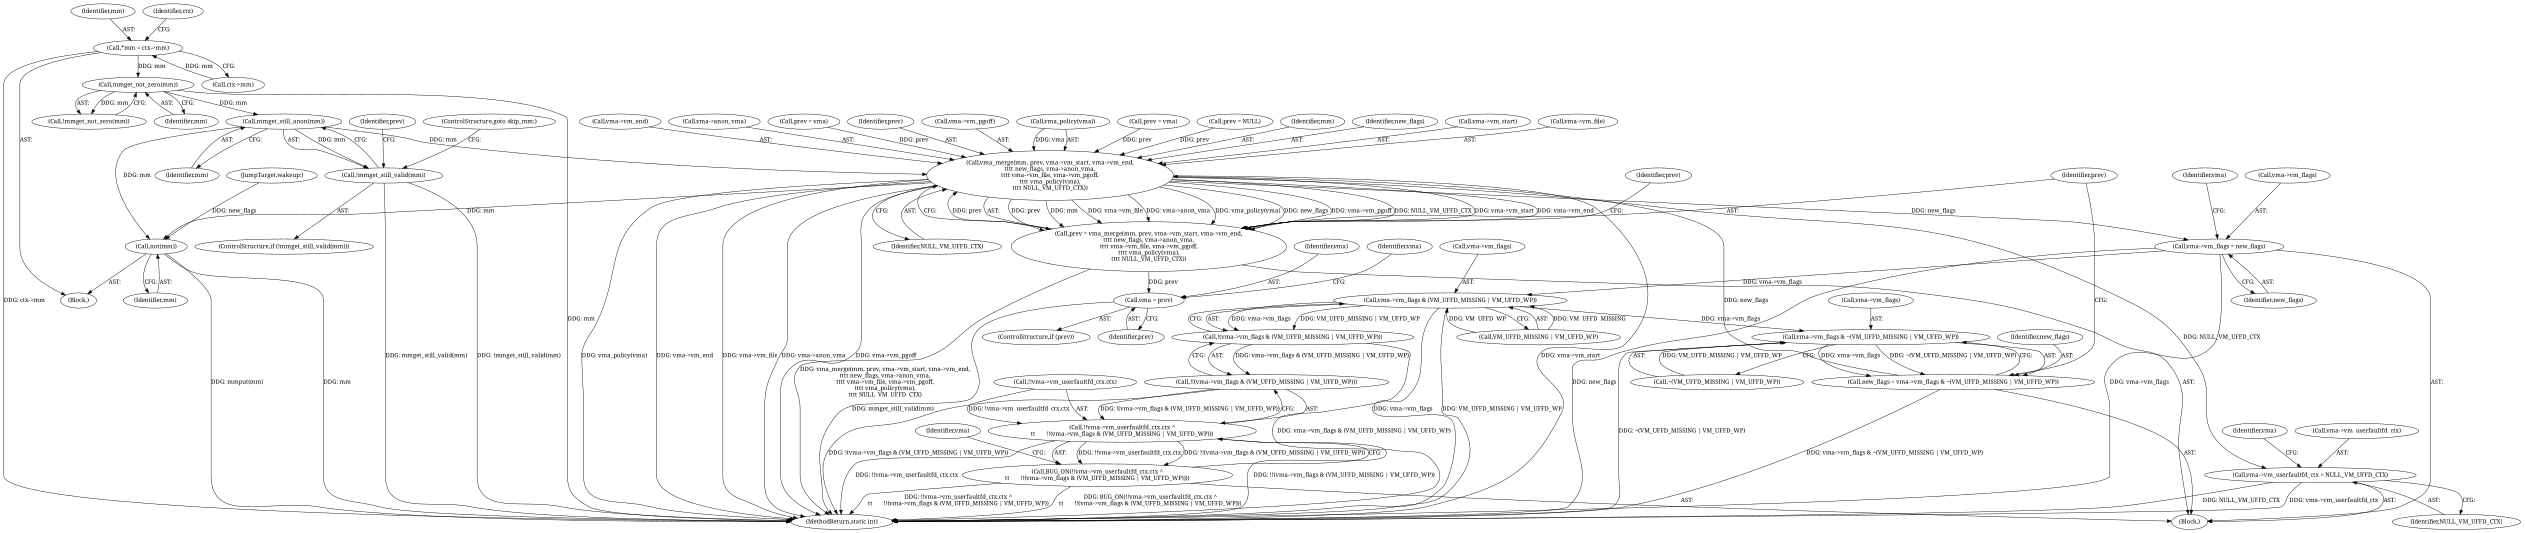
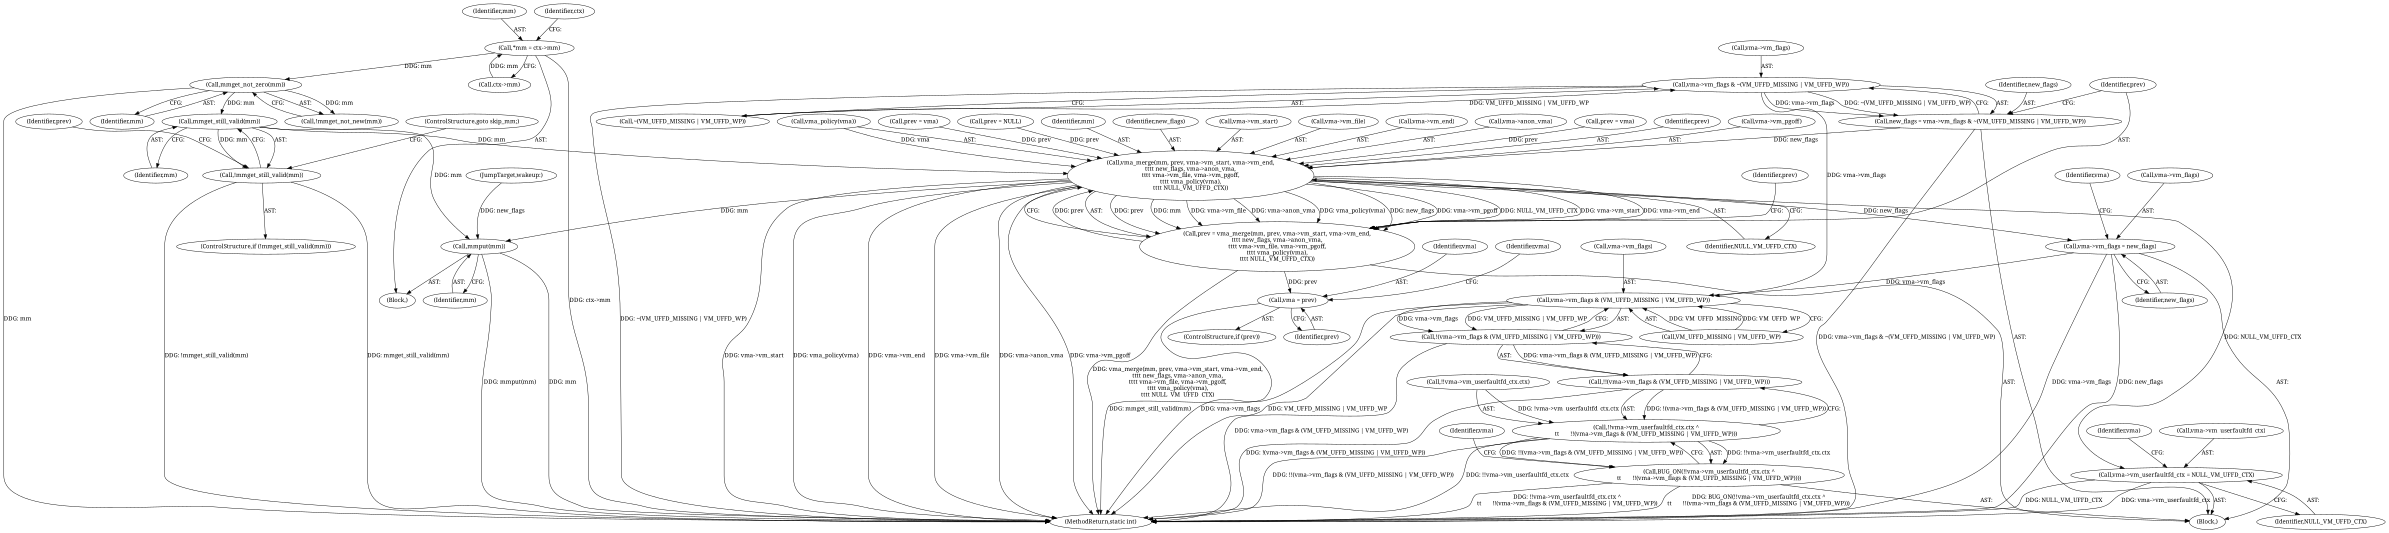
node "(Call,!mmget_not_zero(mm))": label "(Call,!mmget_not_zero(mm))" -> "(Call,!mmget_not_new(mm))"
node "(Call,mmget_still_anon(mm))": label "(Call,mmget_still_anon(mm))" -> "(Call,mmget_still_valid(mm))"
node "(Call,not(mm))": label "(Call,not(mm))" -> "(Call,mmput(mm))"
edge "(Call,vma->vm_flags & (VM_UFFD_MISSING | VM_UFFD_WP))" -> "(Call,vma->vm_flags & ~(VM_UFFD_MISSING | VM_UFFD_WP))": reversed
